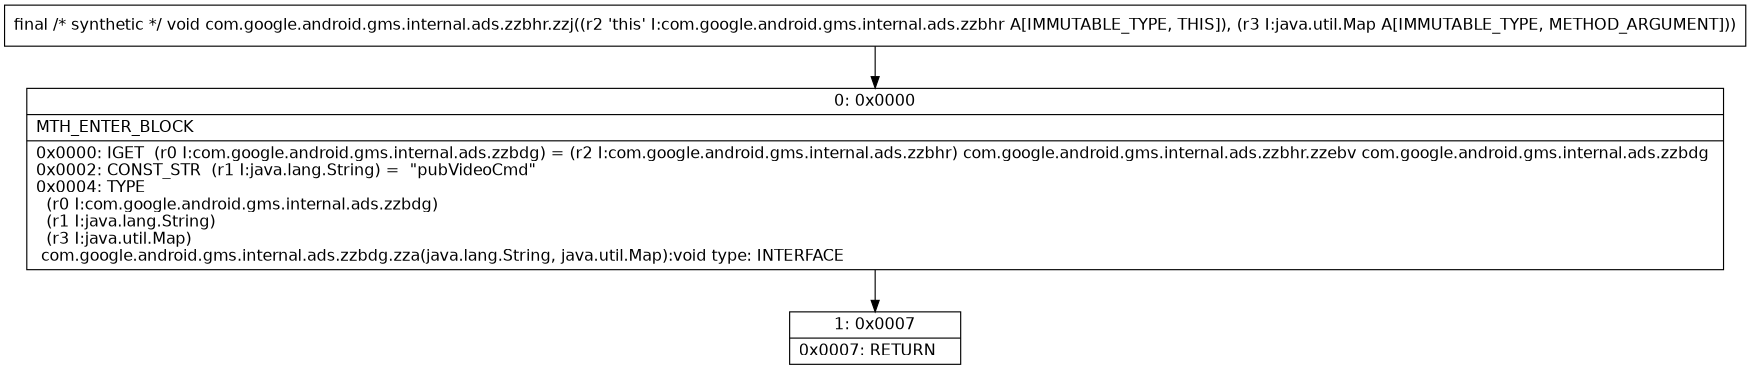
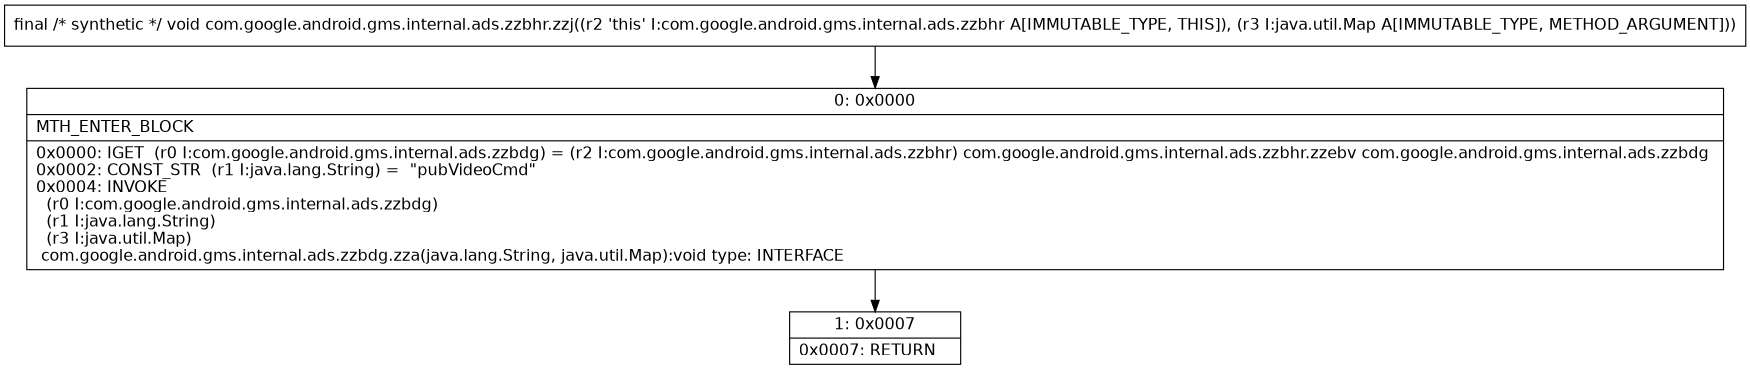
node "0: 0x0000": text "0x0004: TYPE" -> "0x0004: INVOKE"
